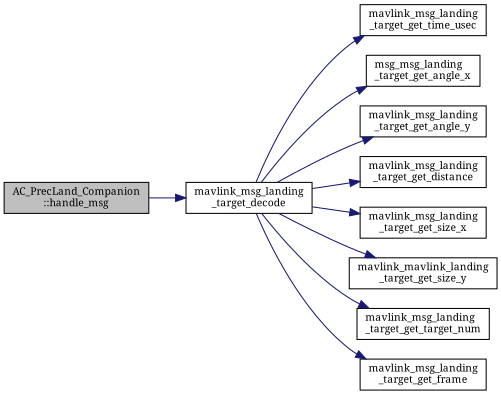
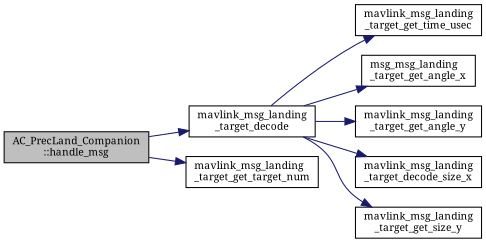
node "mavlink_msg_landing _target_get_distance": removed
node "mavlink_msg_landing _target_get_size_x": label "mavlink_msg_landing _target_get_size_x" -> "mavlink_msg_landing _target_decode_size_x"
edge "mavlink_msg_landing _target_decode" -> "mavlink_msg_landing _target_get_target_num": now "AC_PrecLand_Companion ::handle_msg" -> "mavlink_msg_landing _target_get_target_num"
node "mavlink_mavlink_landing _target_get_size_y": label "mavlink_mavlink_landing _target_get_size_y" -> "mavlink_msg_landing _target_get_size_y"
node "mavlink_msg_landing _target_get_frame": removed
